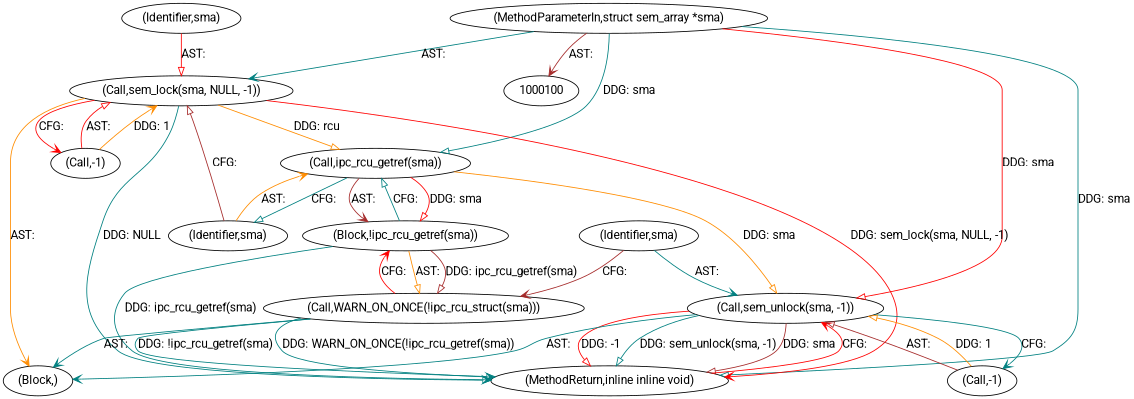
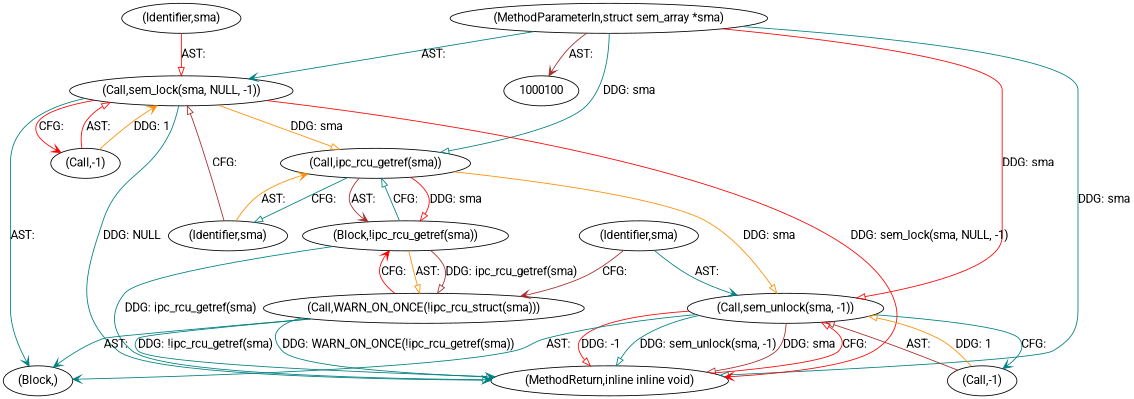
edge "(Call,sem_lock(sma, NULL, -1))" -> "(Call,ipc_rcu_getref(sma))": label "DDG: rcu" -> "DDG: sma"
edge "(Call,sem_lock(sma, NULL, -1))" -> "(Block,)": color darkorange -> teal
edge "(MethodReturn,inline inline void)" -> "(Call,sem_unlock(sma, -1))": arrowhead vee -> onormal
